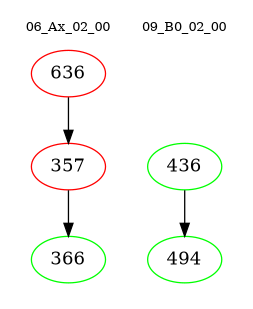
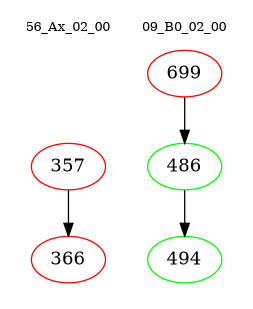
cluster "06_Ax_02_00": label "06_Ax_02_00" -> "56_Ax_02_00"
node "636": removed
node "699": added
node "436": label "436" -> "486"
node "366": color green -> red
